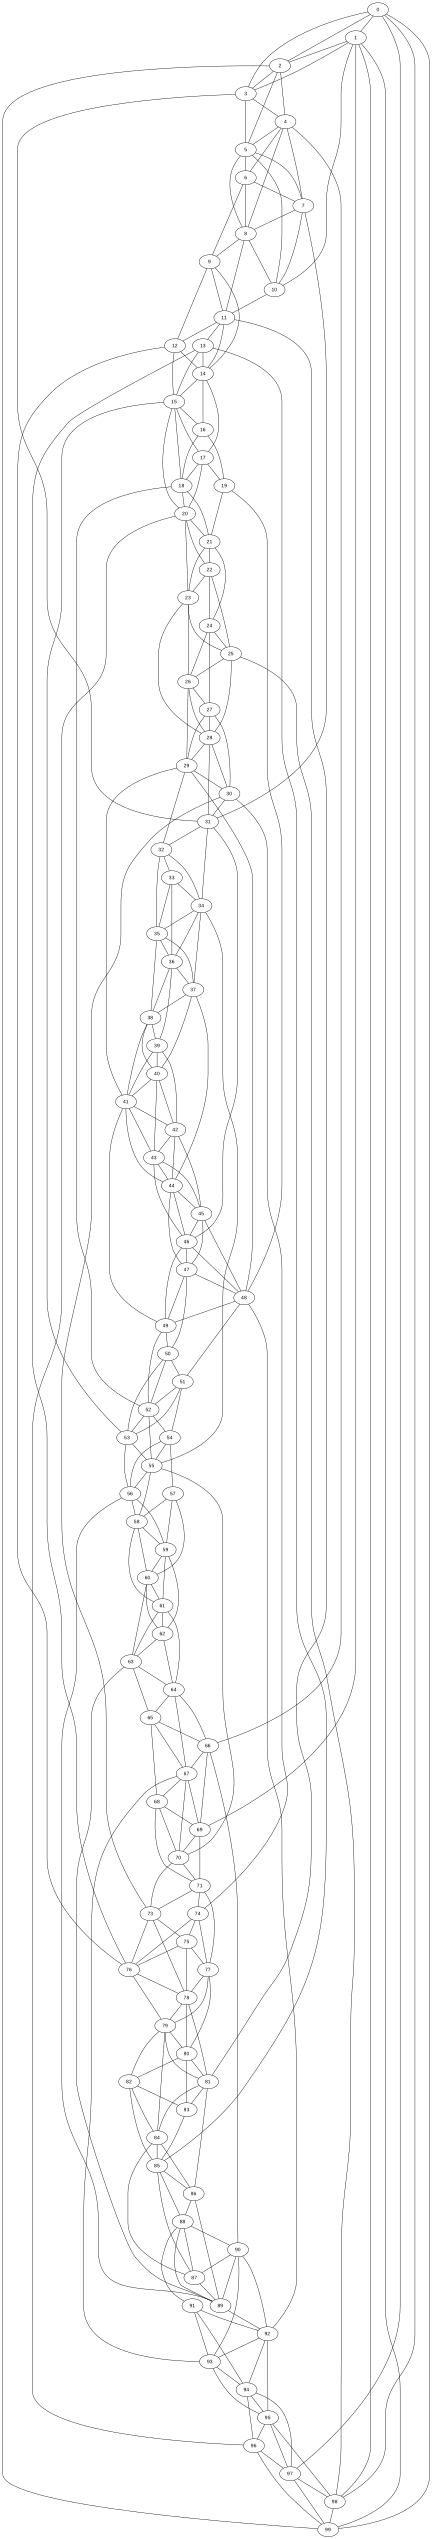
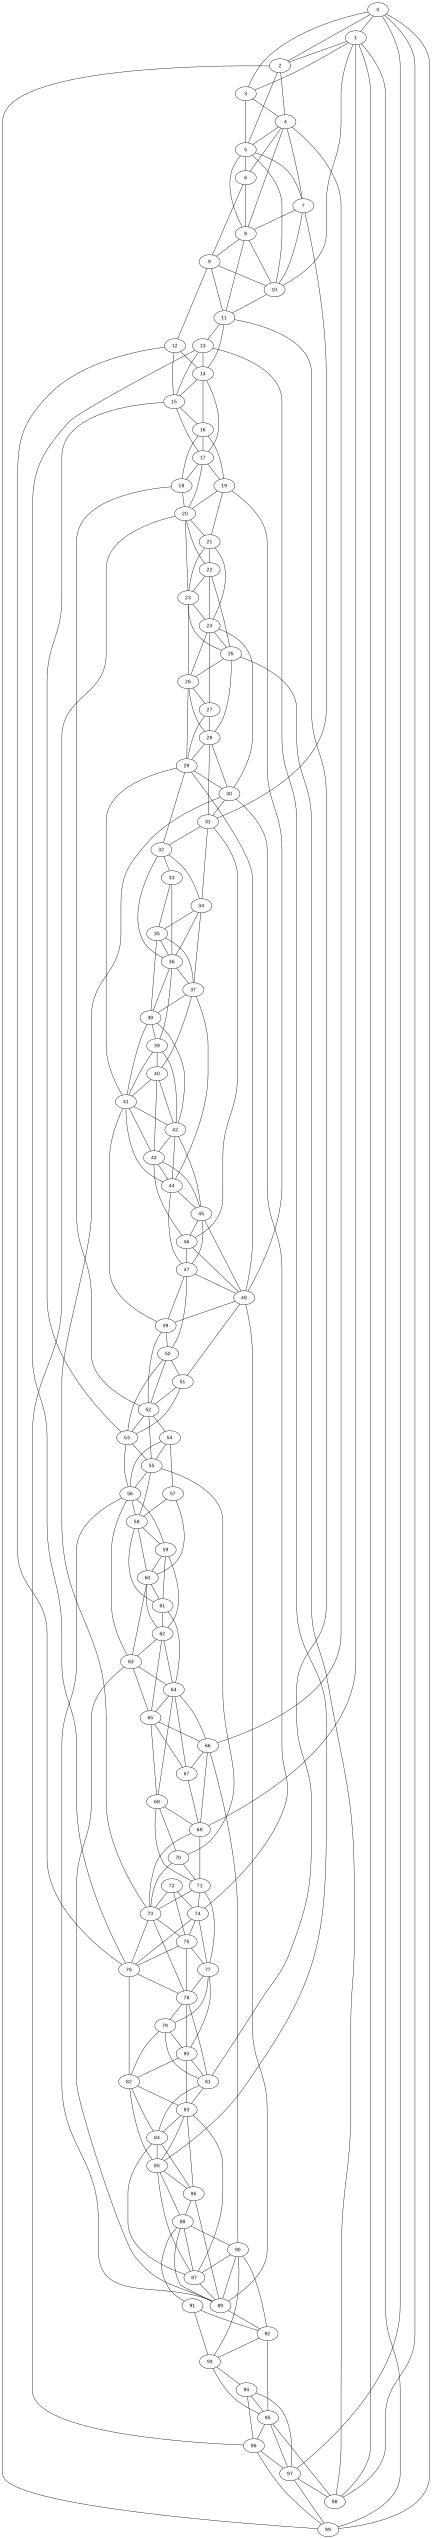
edge "2" -- "3": removed
edge "6" -- "7": removed
edge "9" -- "14": now "9" -- "10"
edge "11" -- "12": removed
edge "3" -- "31": removed
edge "15" -- "18": removed
edge "16" -- "17": added
edge "15" -- "20": now "19" -- "20"
edge "18" -- "21": removed
edge "23" -- "28": now "23" -- "24"
edge "27" -- "30": now "24" -- "30"
edge "32" -- "35": now "32" -- "36"
edge "33" -- "34": removed
edge "38" -- "40": now "38" -- "42"
edge "34" -- "55": removed
edge "44" -- "46": removed
edge "46" -- "49": removed
edge "51" -- "54": removed
edge "57" -- "59": removed
edge "61" -- "63": now "56" -- "63"
edge "62" -- "65": added
edge "67" -- "68": now "64" -- "68"
edge "48" -- "92": now "48" -- "89"
edge "67" -- "70": removed
edge "69" -- "70": now "69" -- "73"
node "72": added
edge "76" -- "79": now "76" -- "82"
edge "79" -- "84": now "83" -- "84"
edge "67" -- "93": removed
edge "81" -- "86": now "83" -- "86"
edge "83" -- "87": added
edge "91" -- "94": removed
edge "92" -- "94": removed
edge "98" -- "99": removed
